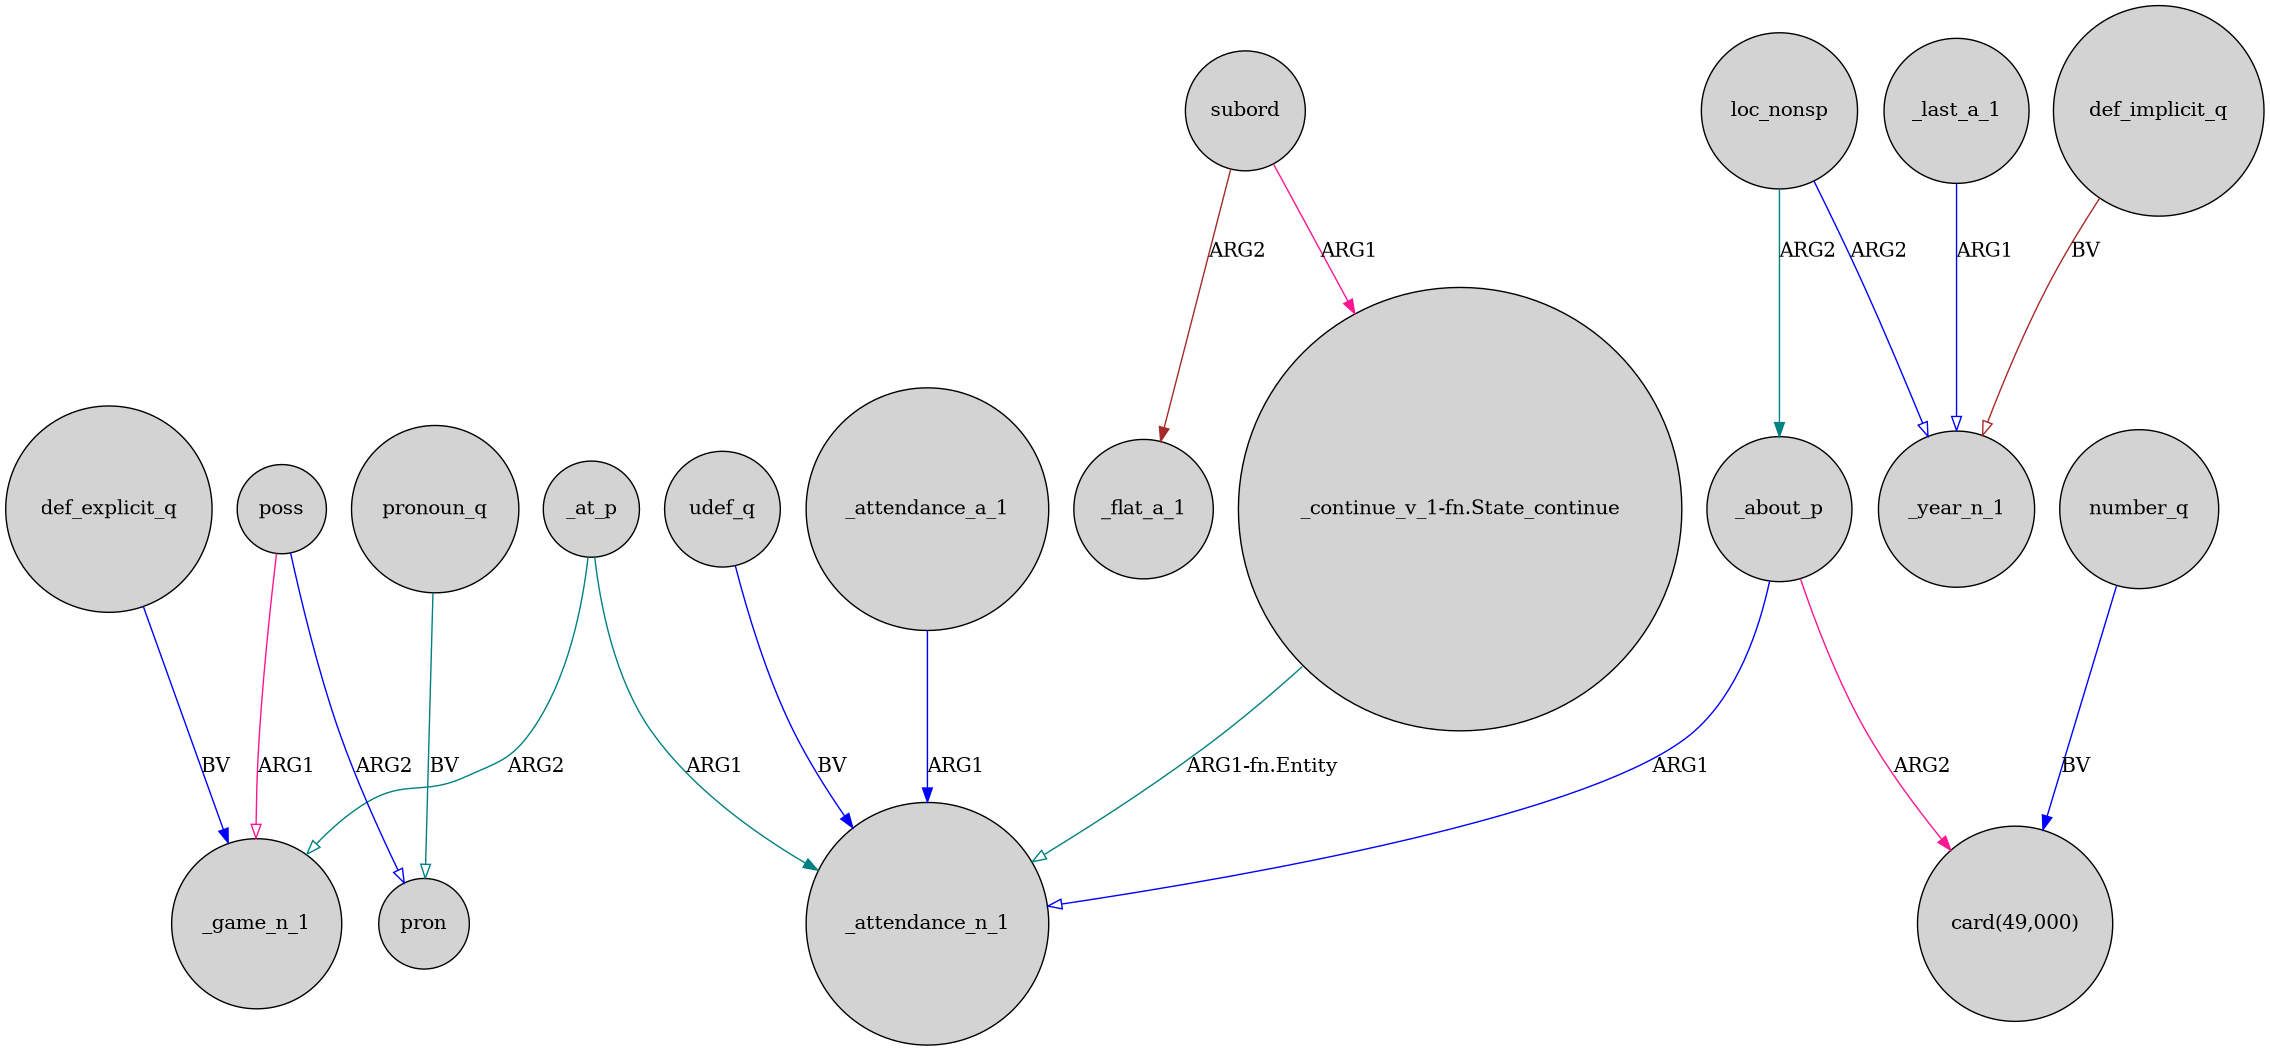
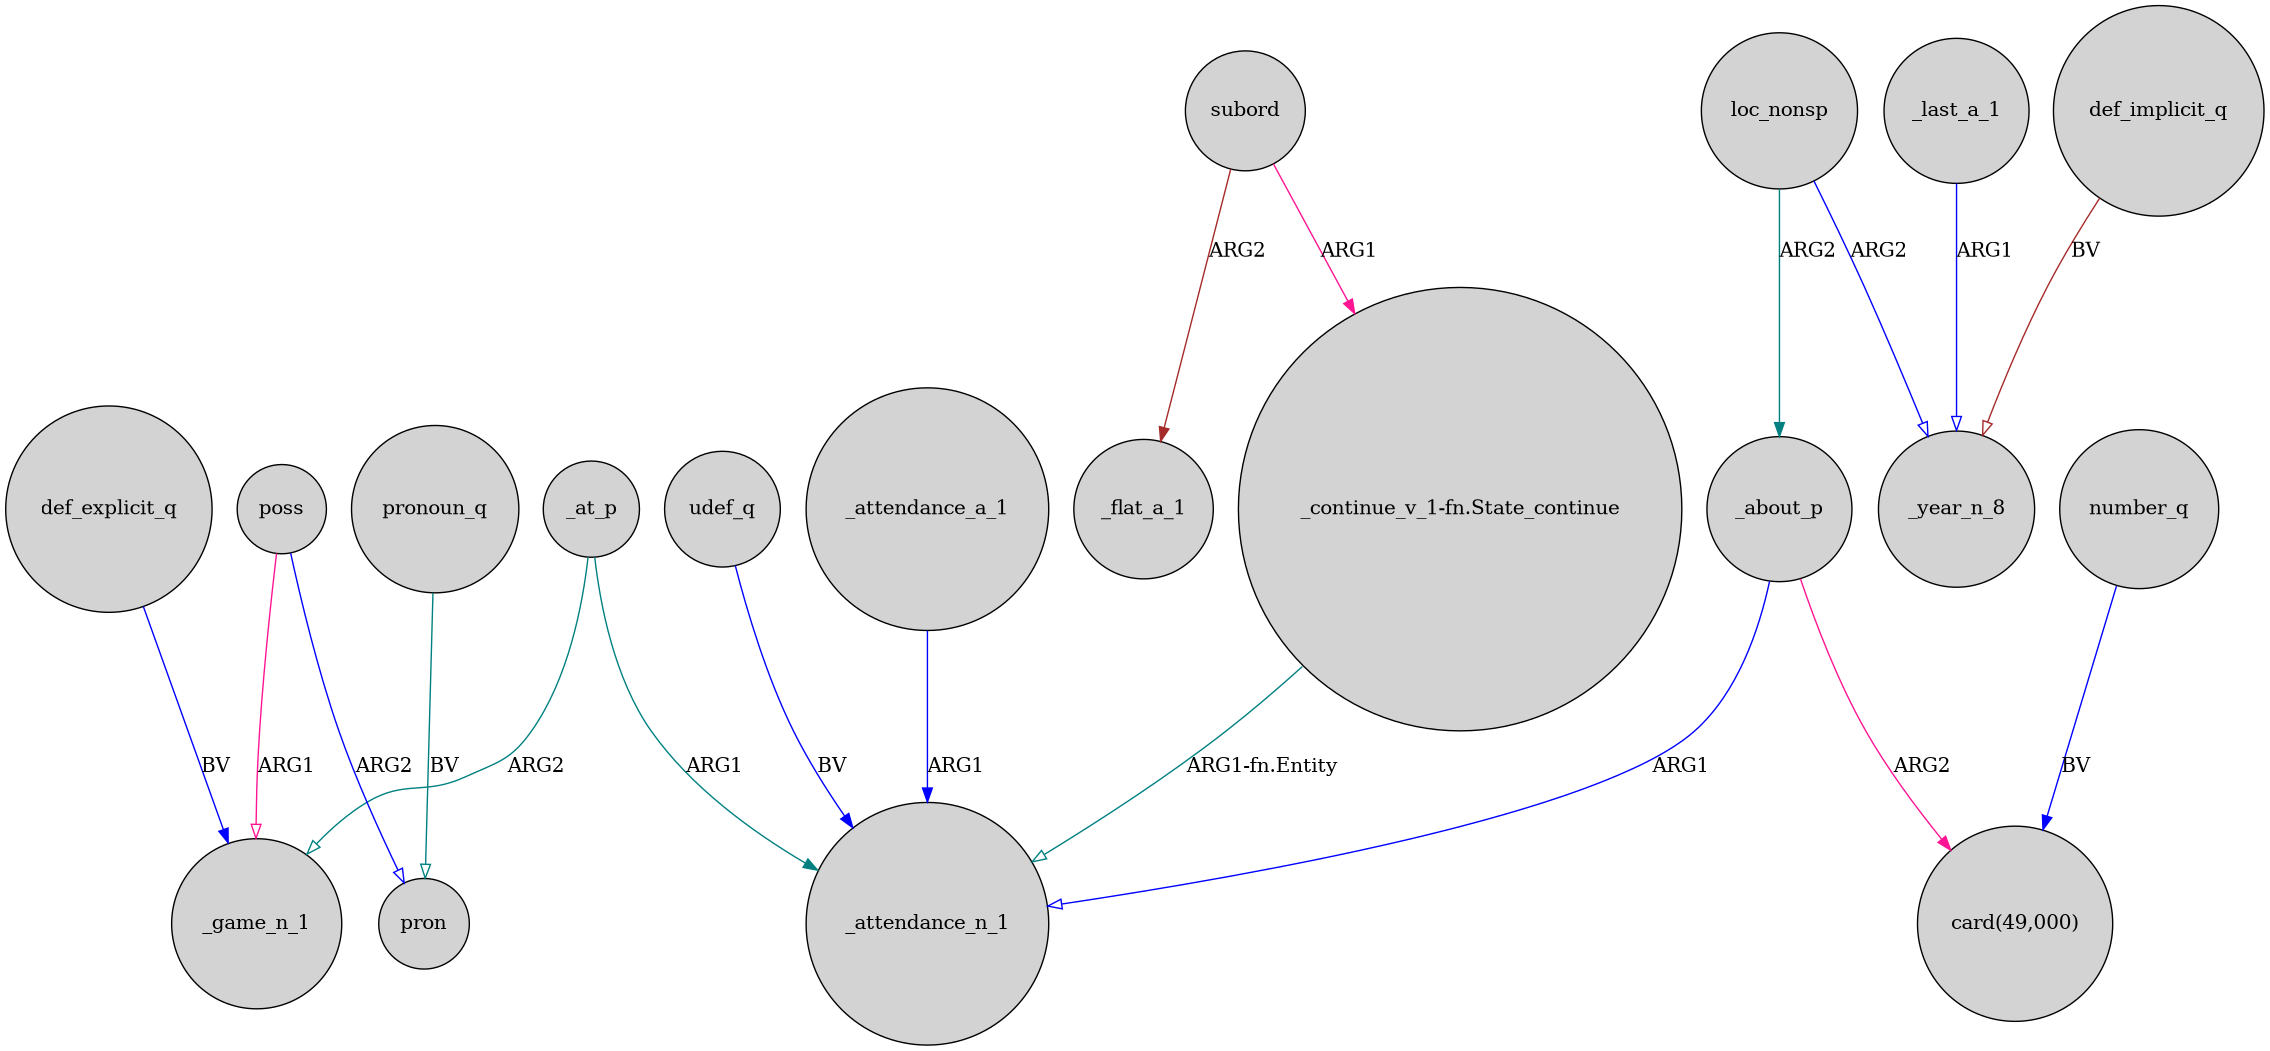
node "_year_n_1": label "_year_n_1" -> "_year_n_8"
